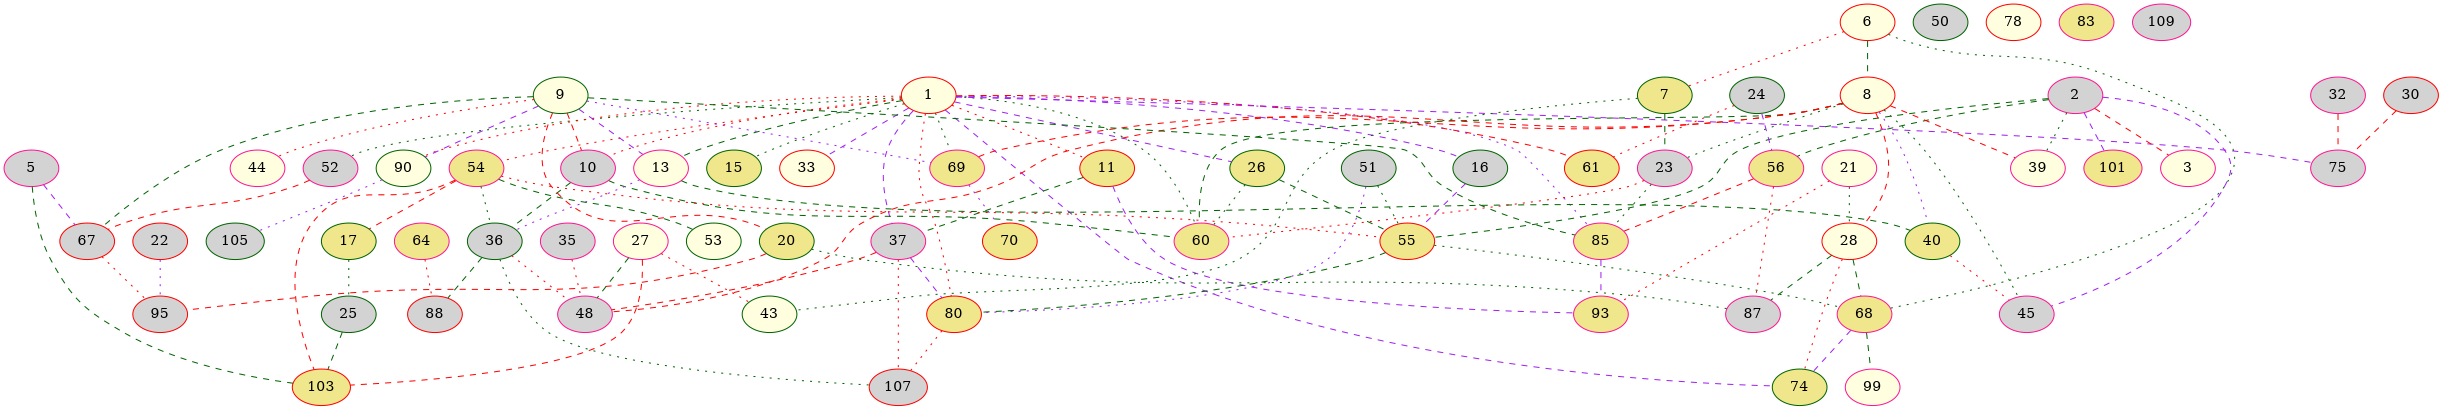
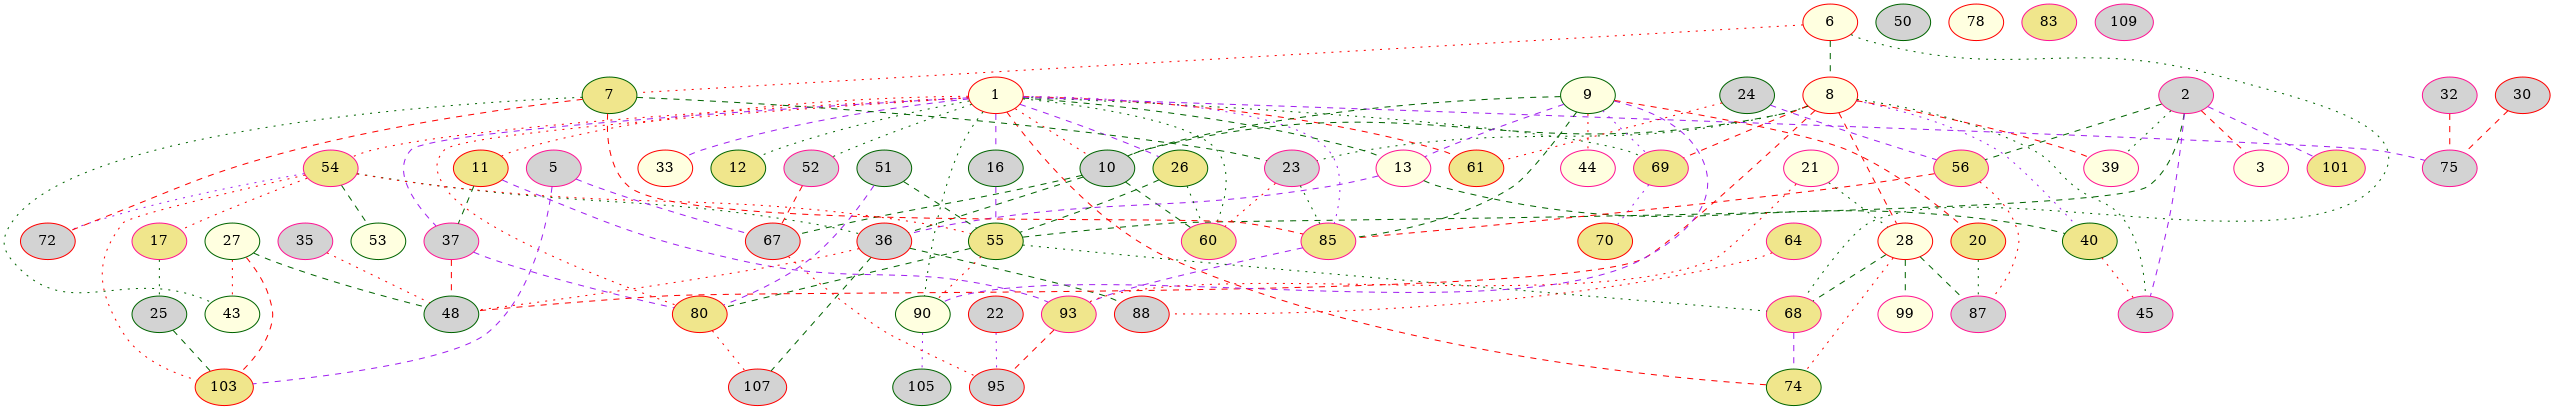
edge "1" -- "90": color red -> darkgreen
edge "8" -- "60": now "8" -- "10"
edge "9" -- "67": now "10" -- "67"
edge "9" -- "10": color red -> darkgreen
node "10": color deeppink -> darkgreen
node "15": label "15" -> "12"
edge "51" -- "55": style dotted -> dashed
edge "54" -- "17": style dashed -> dotted
edge "13" -- "36": style dotted -> dashed
edge "7" -- "85": added
edge "54" -- "103": style dashed -> dotted
node "72": added
node "17": color darkgreen -> deeppink
node "36": color darkgreen -> red
node "27": color deeppink -> darkgreen
node "20": color darkgreen -> red
node "55": color red -> darkgreen
edge "55" -- "90": added
edge "20" -- "95": now "93" -- "95"
edge "51" -- "80": style dotted -> dashed
node "48": color deeppink -> darkgreen
edge "37" -- "107": removed
edge "1" -- "74": color purple -> red
edge "5" -- "103": color darkgreen -> purple
edge "68" -- "99": now "28" -- "99"
edge "36" -- "107": style dotted -> dashed
